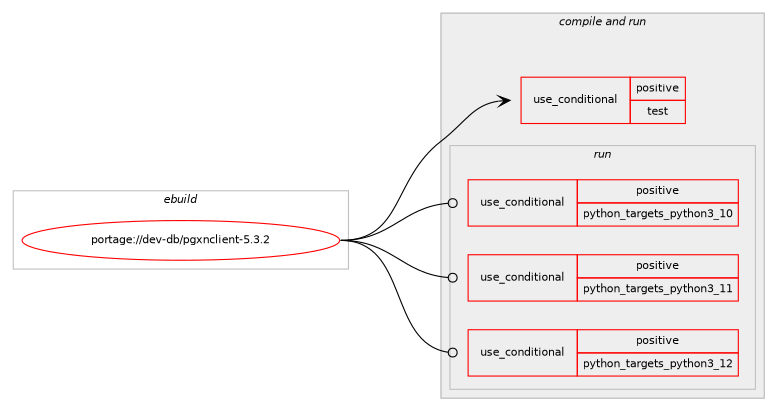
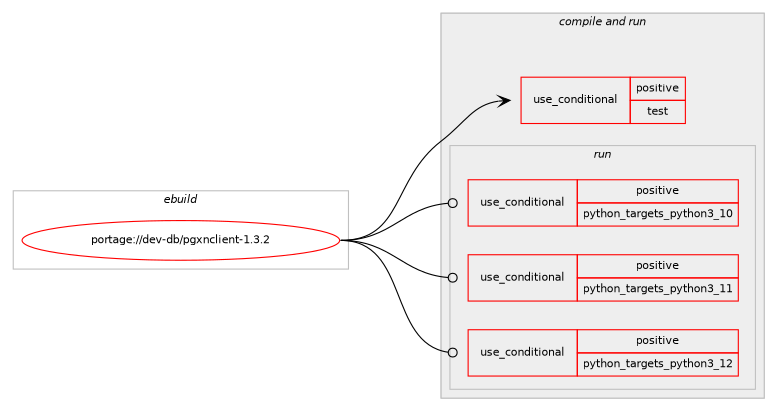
node "portage://dev-db/pgxnclient-5.3.2": label "portage://dev-db/pgxnclient-5.3.2" -> "portage://dev-db/pgxnclient-1.3.2"
